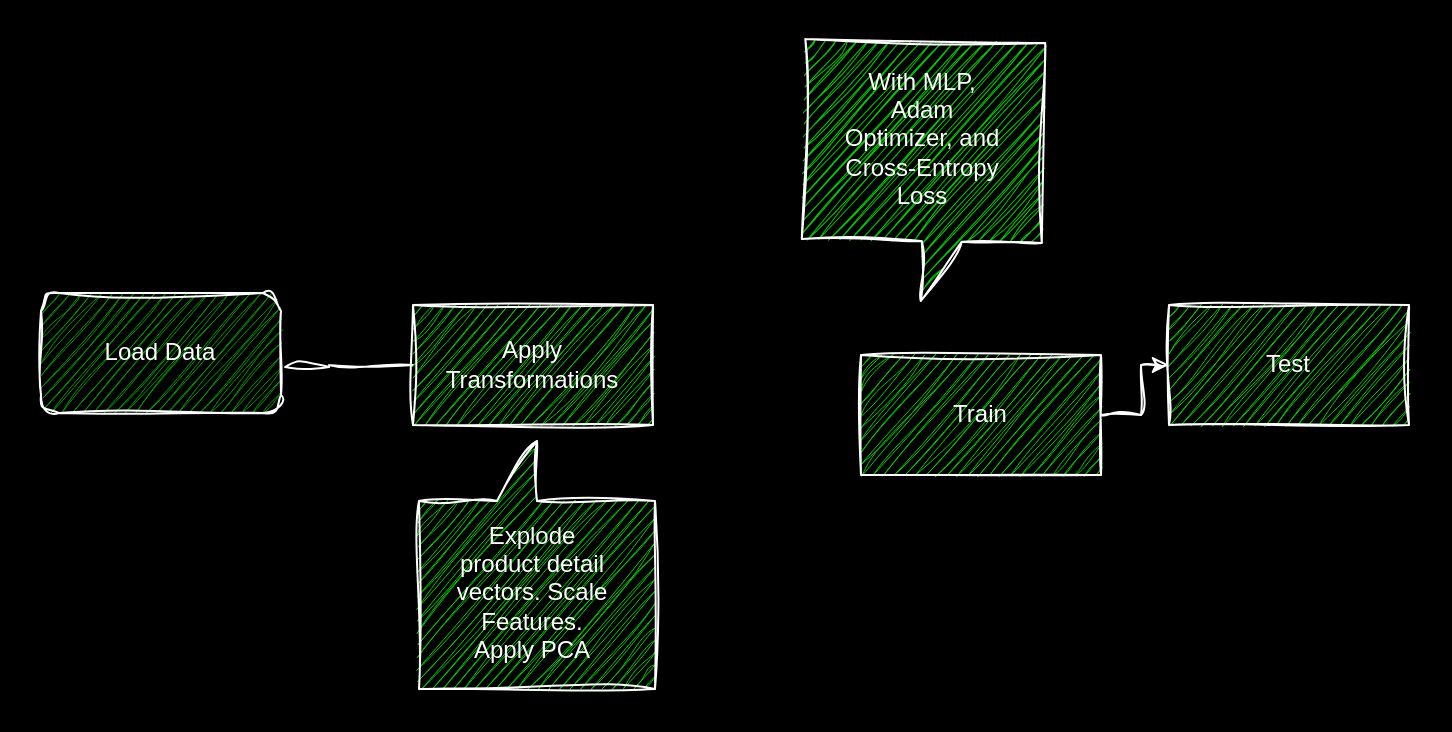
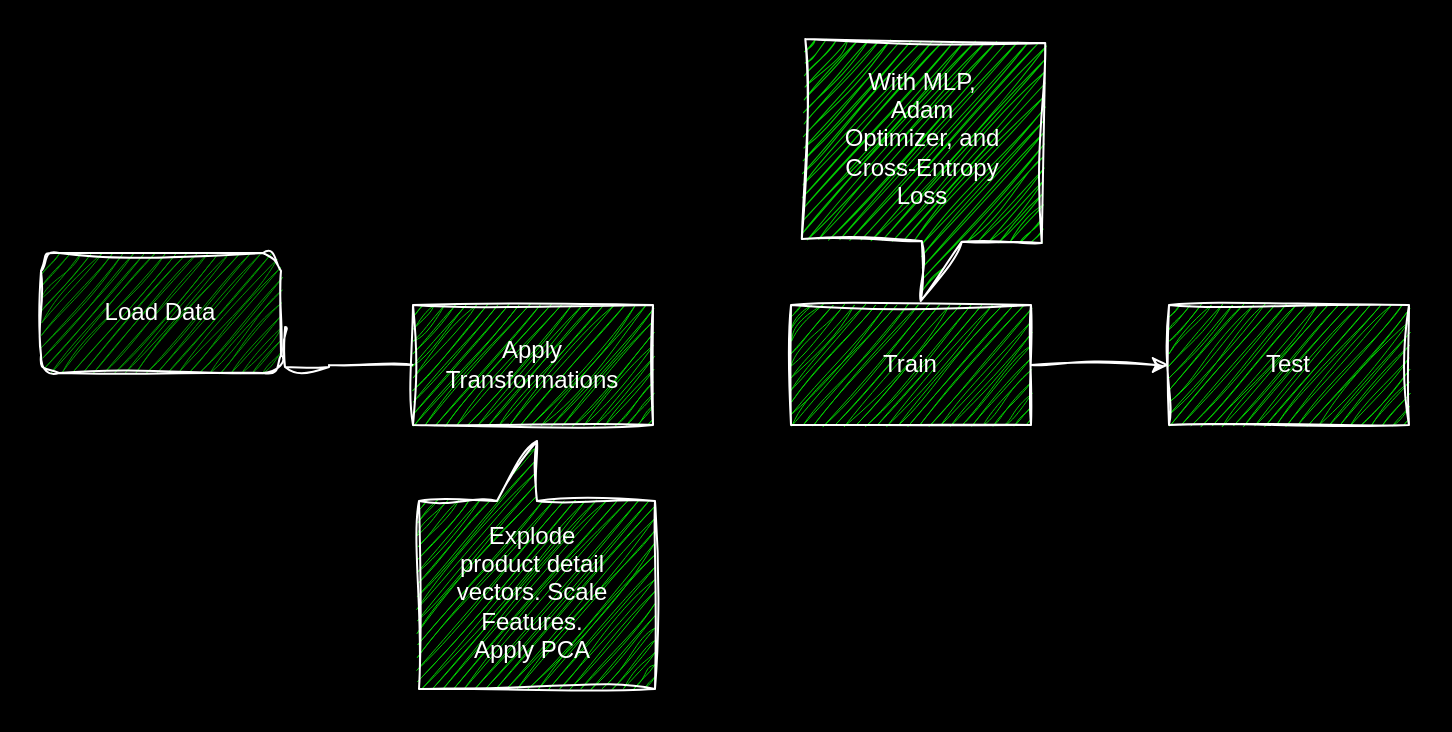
node "Load Data": moved (161, 353) -> (161, 313)
node "Train": moved (981, 415) -> (911, 365)
